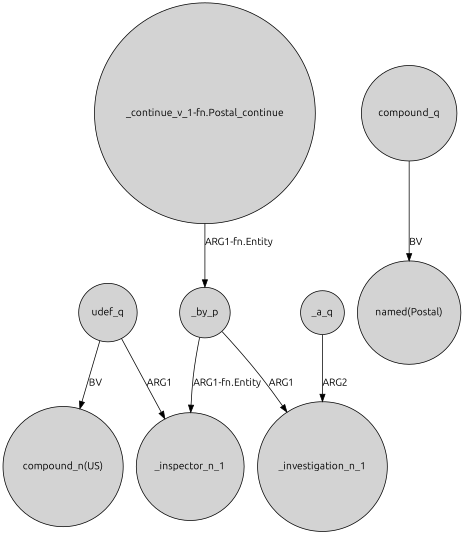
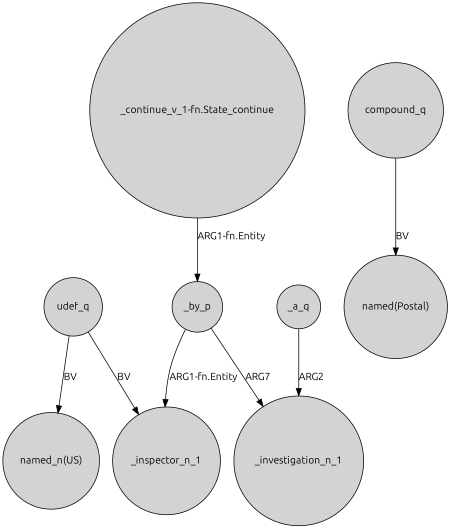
node "_continue_v_1-fn.Postal_continue": label "_continue_v_1-fn.Postal_continue" -> "_continue_v_1-fn.State_continue"
edge "udef_q" -> "_inspector_n_1": label "ARG1" -> "BV"
edge "_by_p" -> "_investigation_n_1": label "ARG1" -> "ARG7"
node "compound_n(US)": label "compound_n(US)" -> "named_n(US)"
